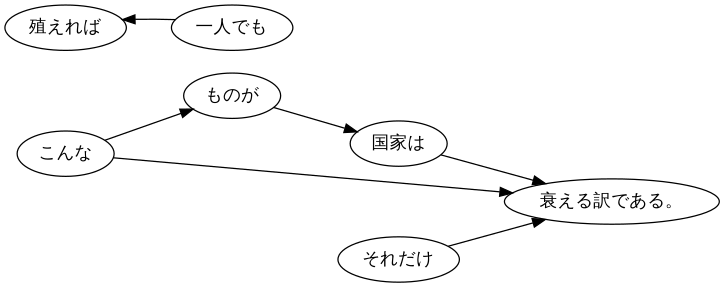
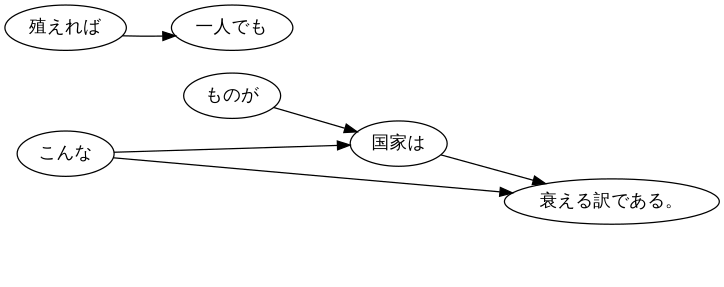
edge "一人でも" -> "殖えれば": reversed
edge "こんな" -> "ものが": now "こんな" -> "国家は"
node "それだけ": removed
